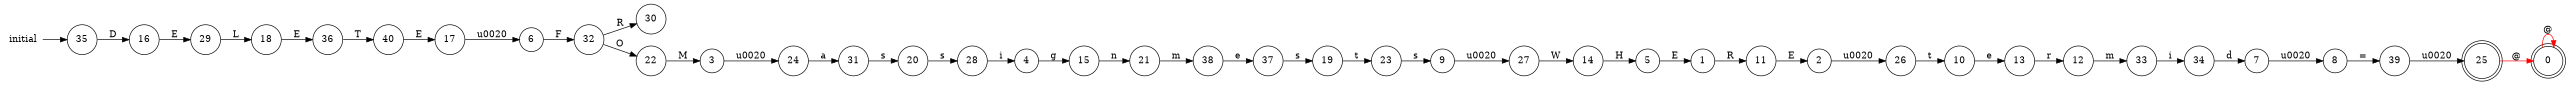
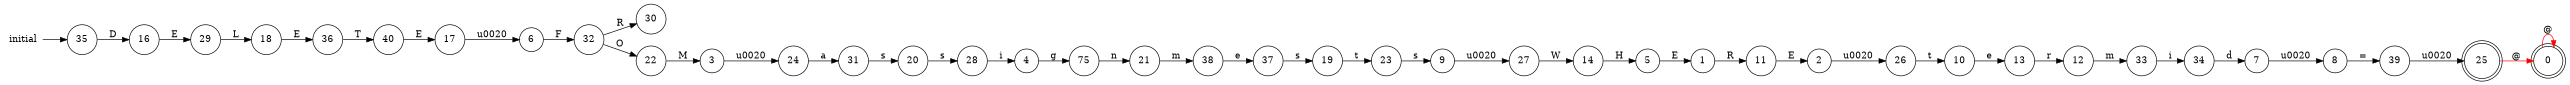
node "15": label "15" -> "75"
